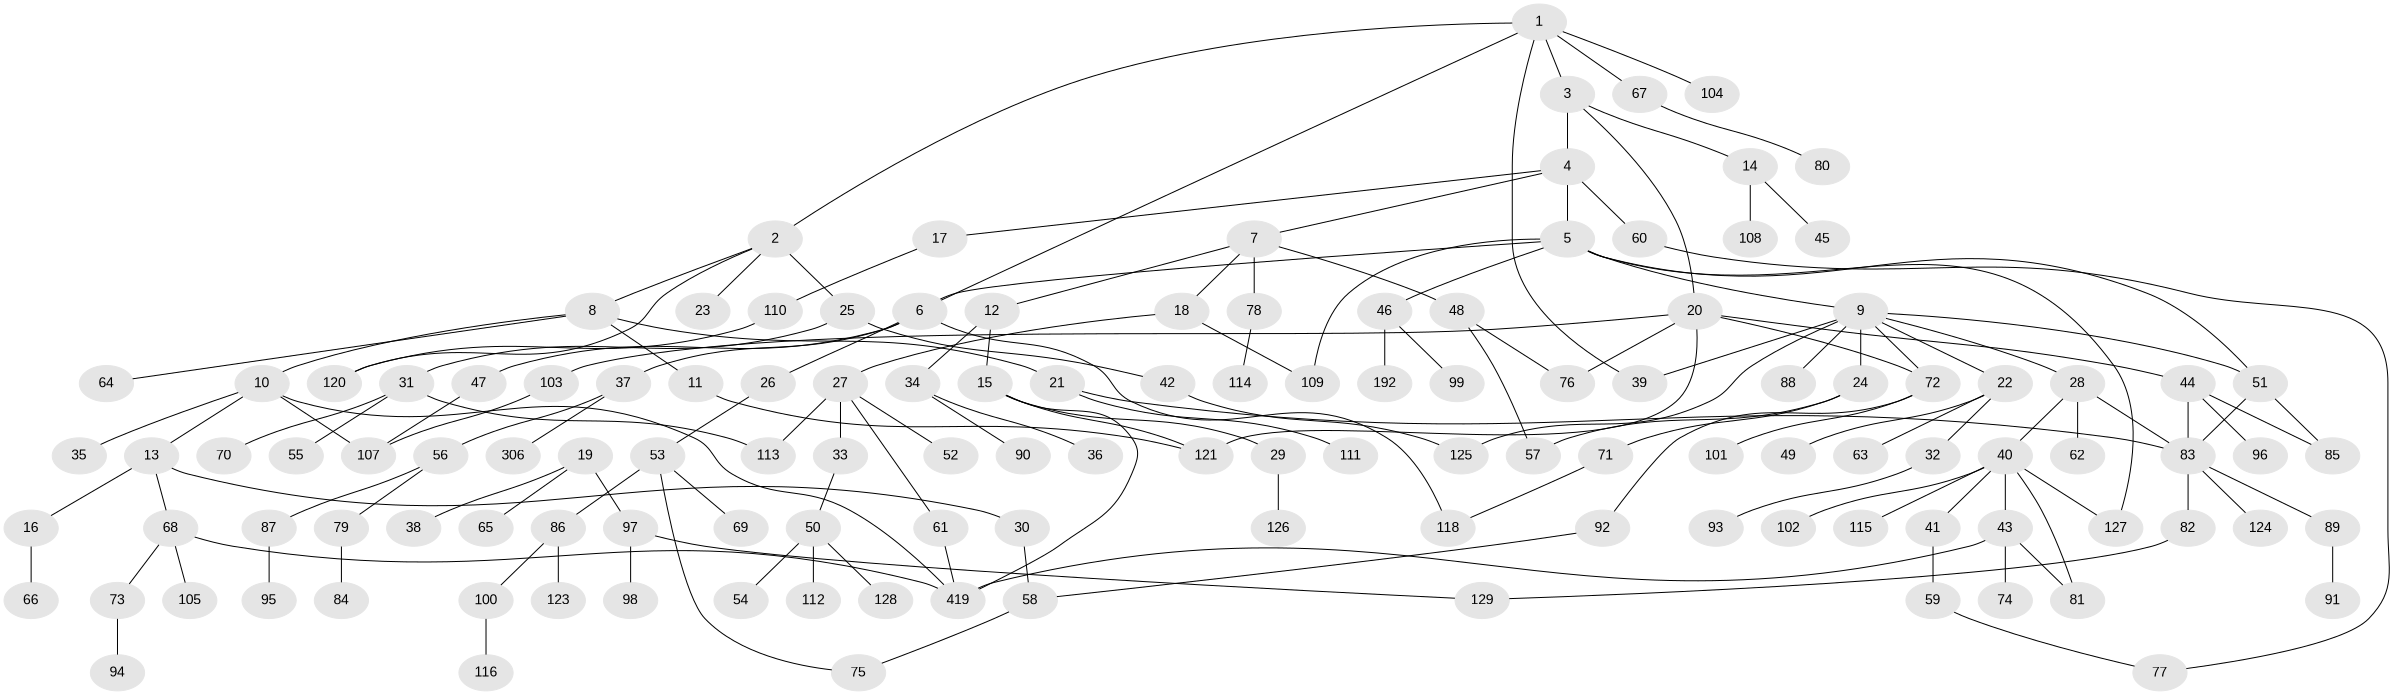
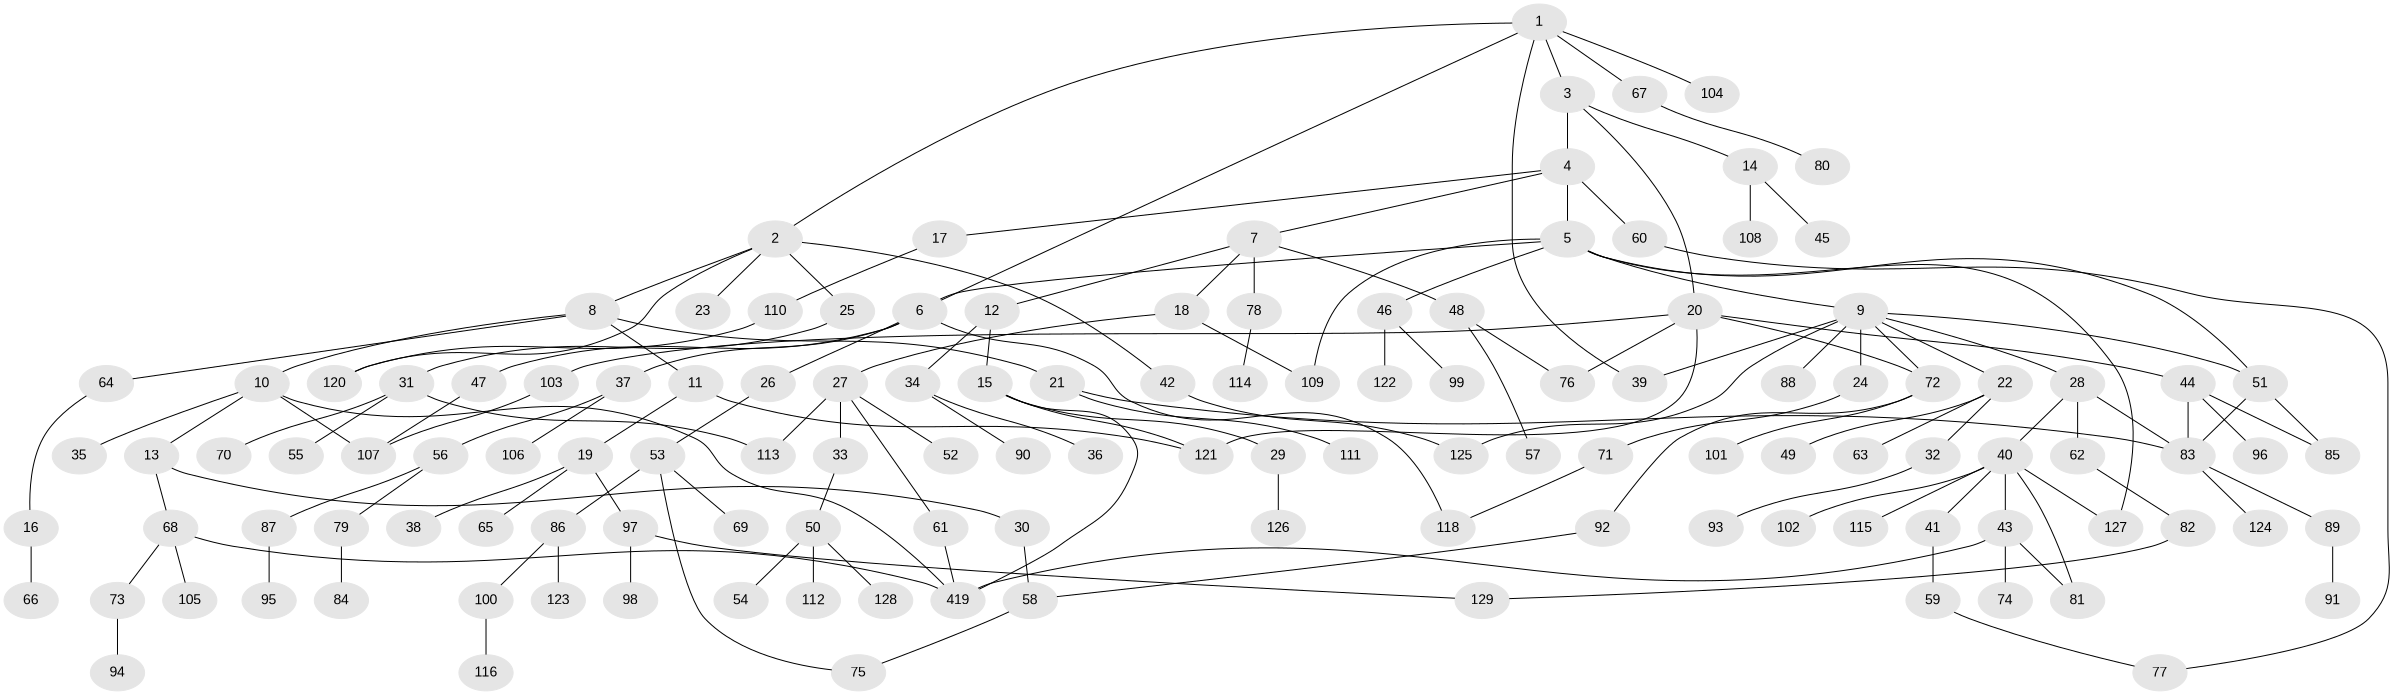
edge "25" -- "42": now "2" -- "42"
node "192": label "192" -> "122"
edge "11" -- "19": added
edge "24" -- "57": removed
node "306": label "306" -> "106"
edge "13" -- "16": now "64" -- "16"
edge "83" -- "82": now "62" -- "82"
